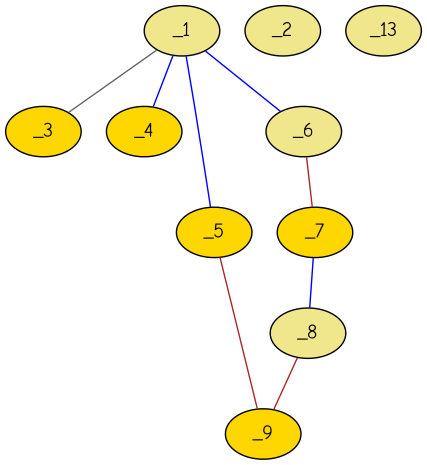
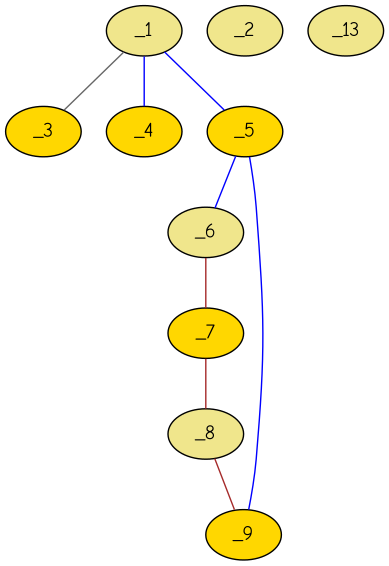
edge "_1" -- "_6": now "_5" -- "_6"
edge "_7" -- "_8": color blue -> brown
edge "_5" -- "_9": color brown -> blue
